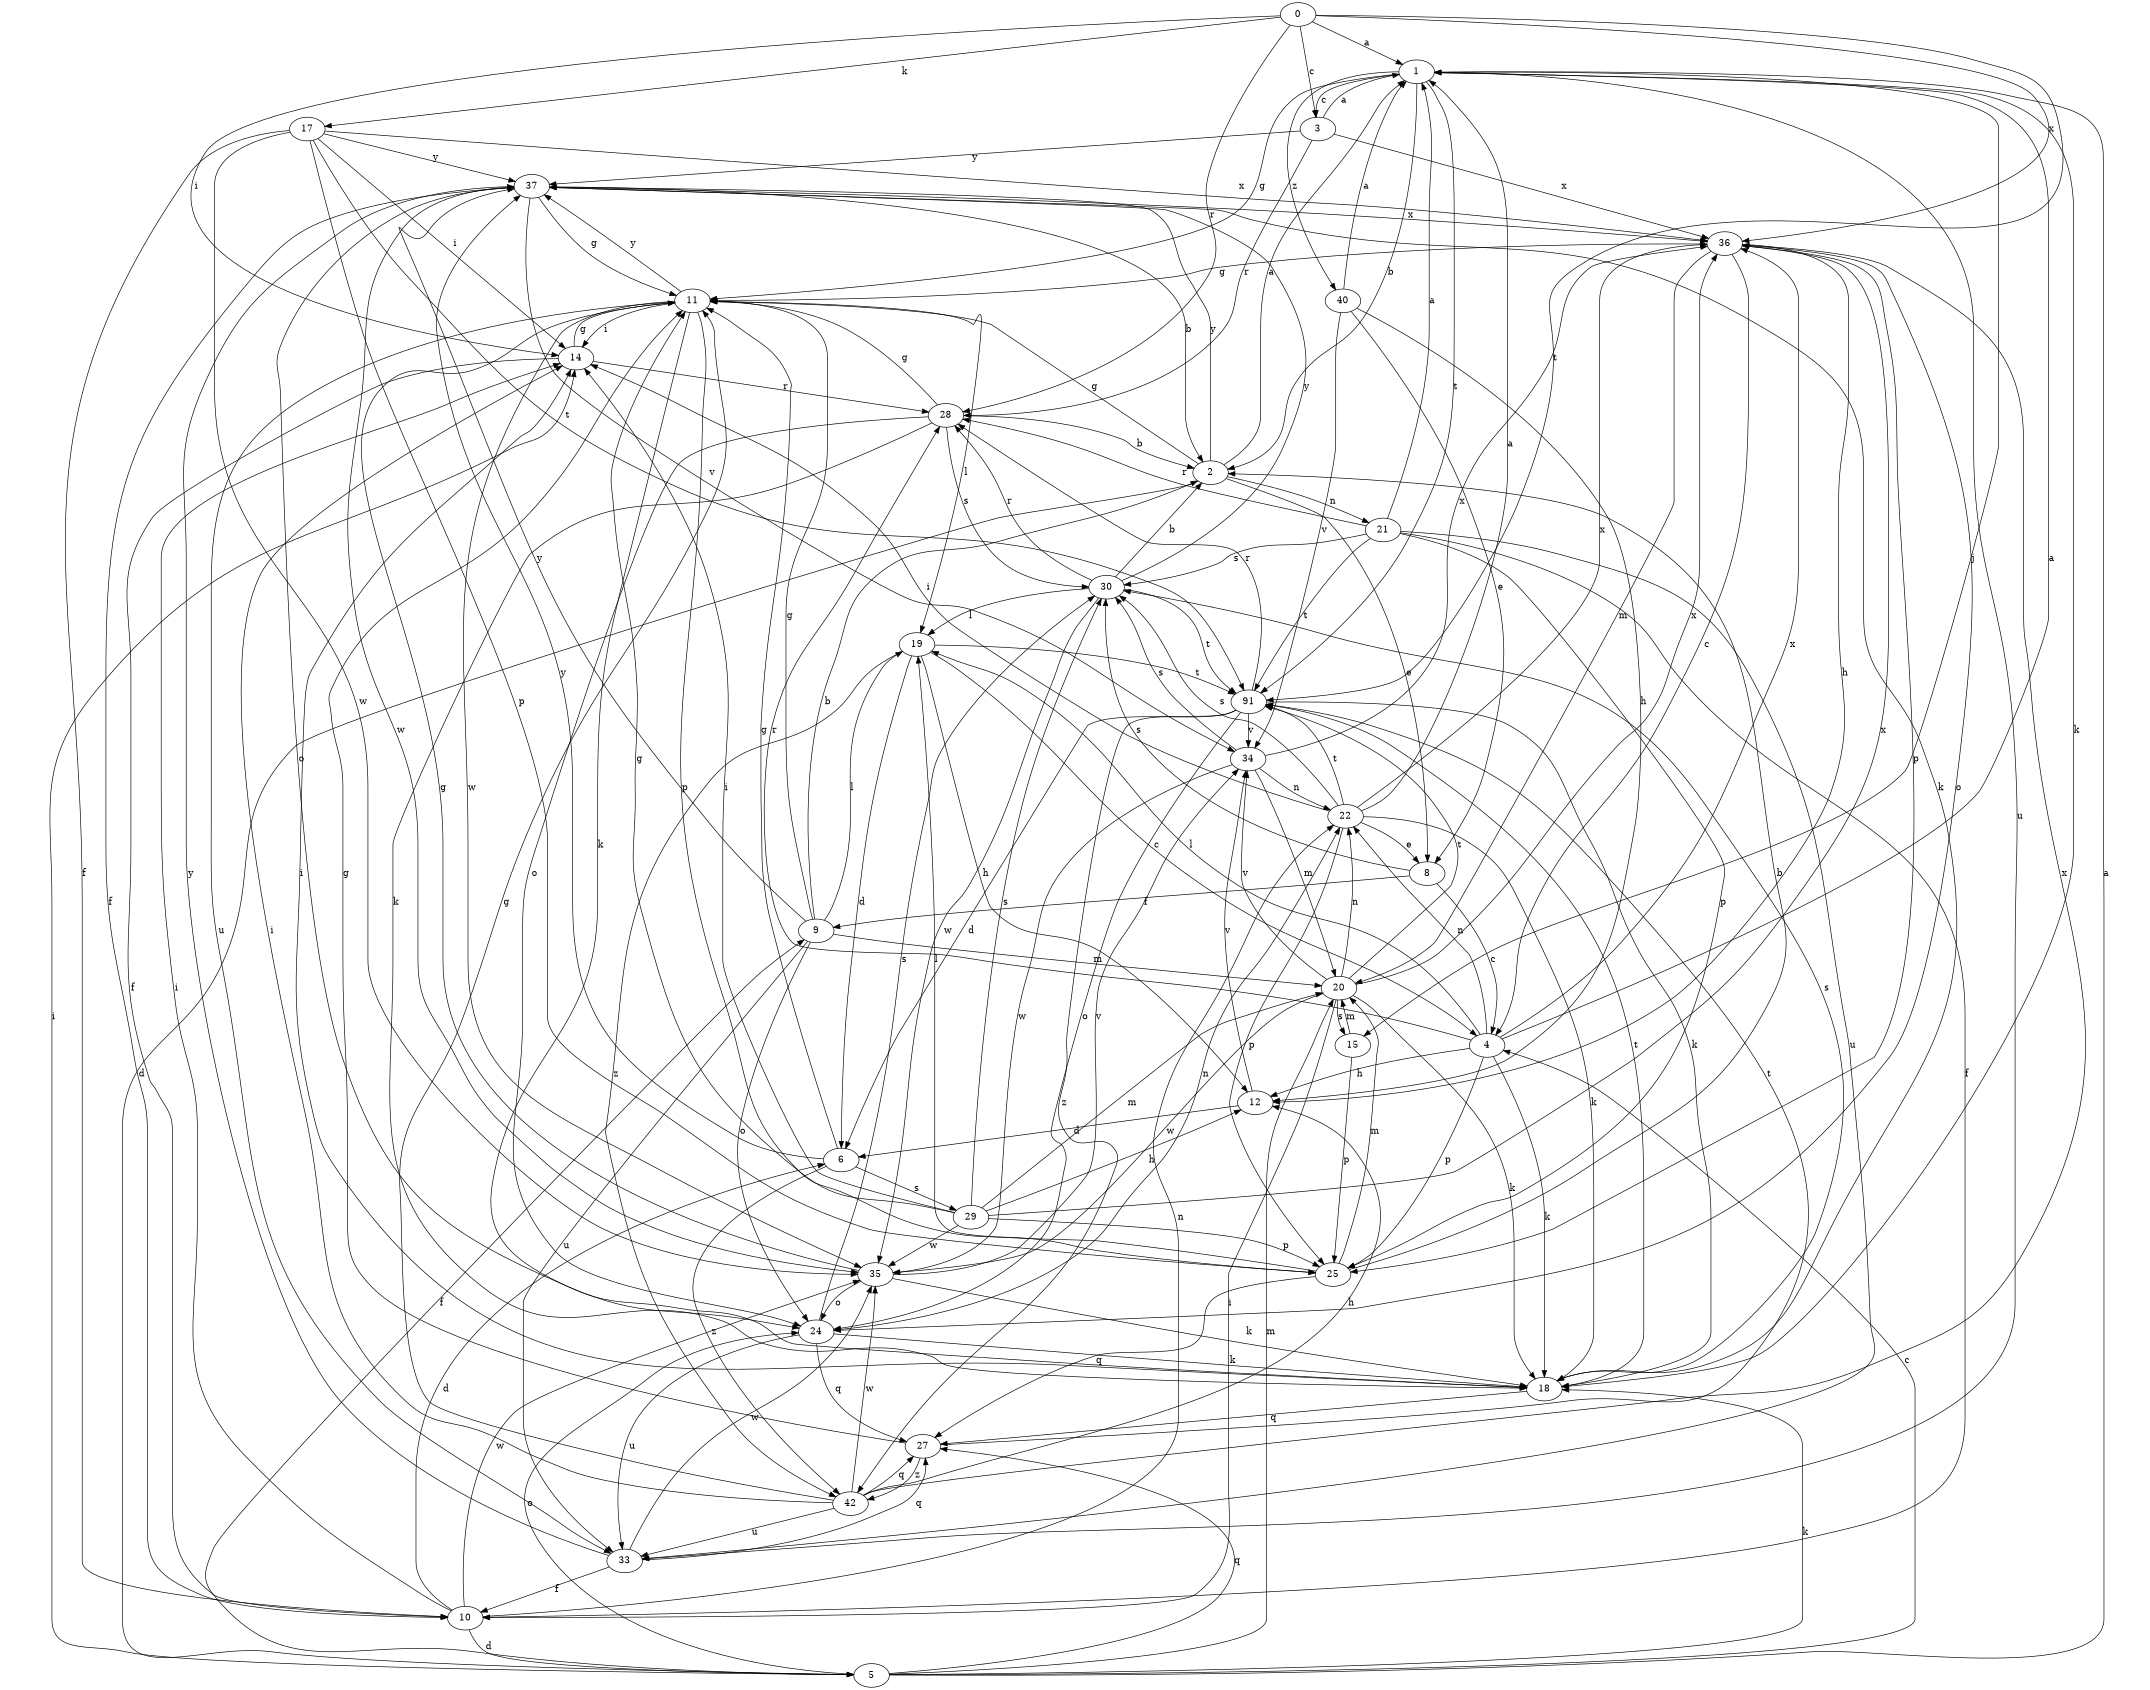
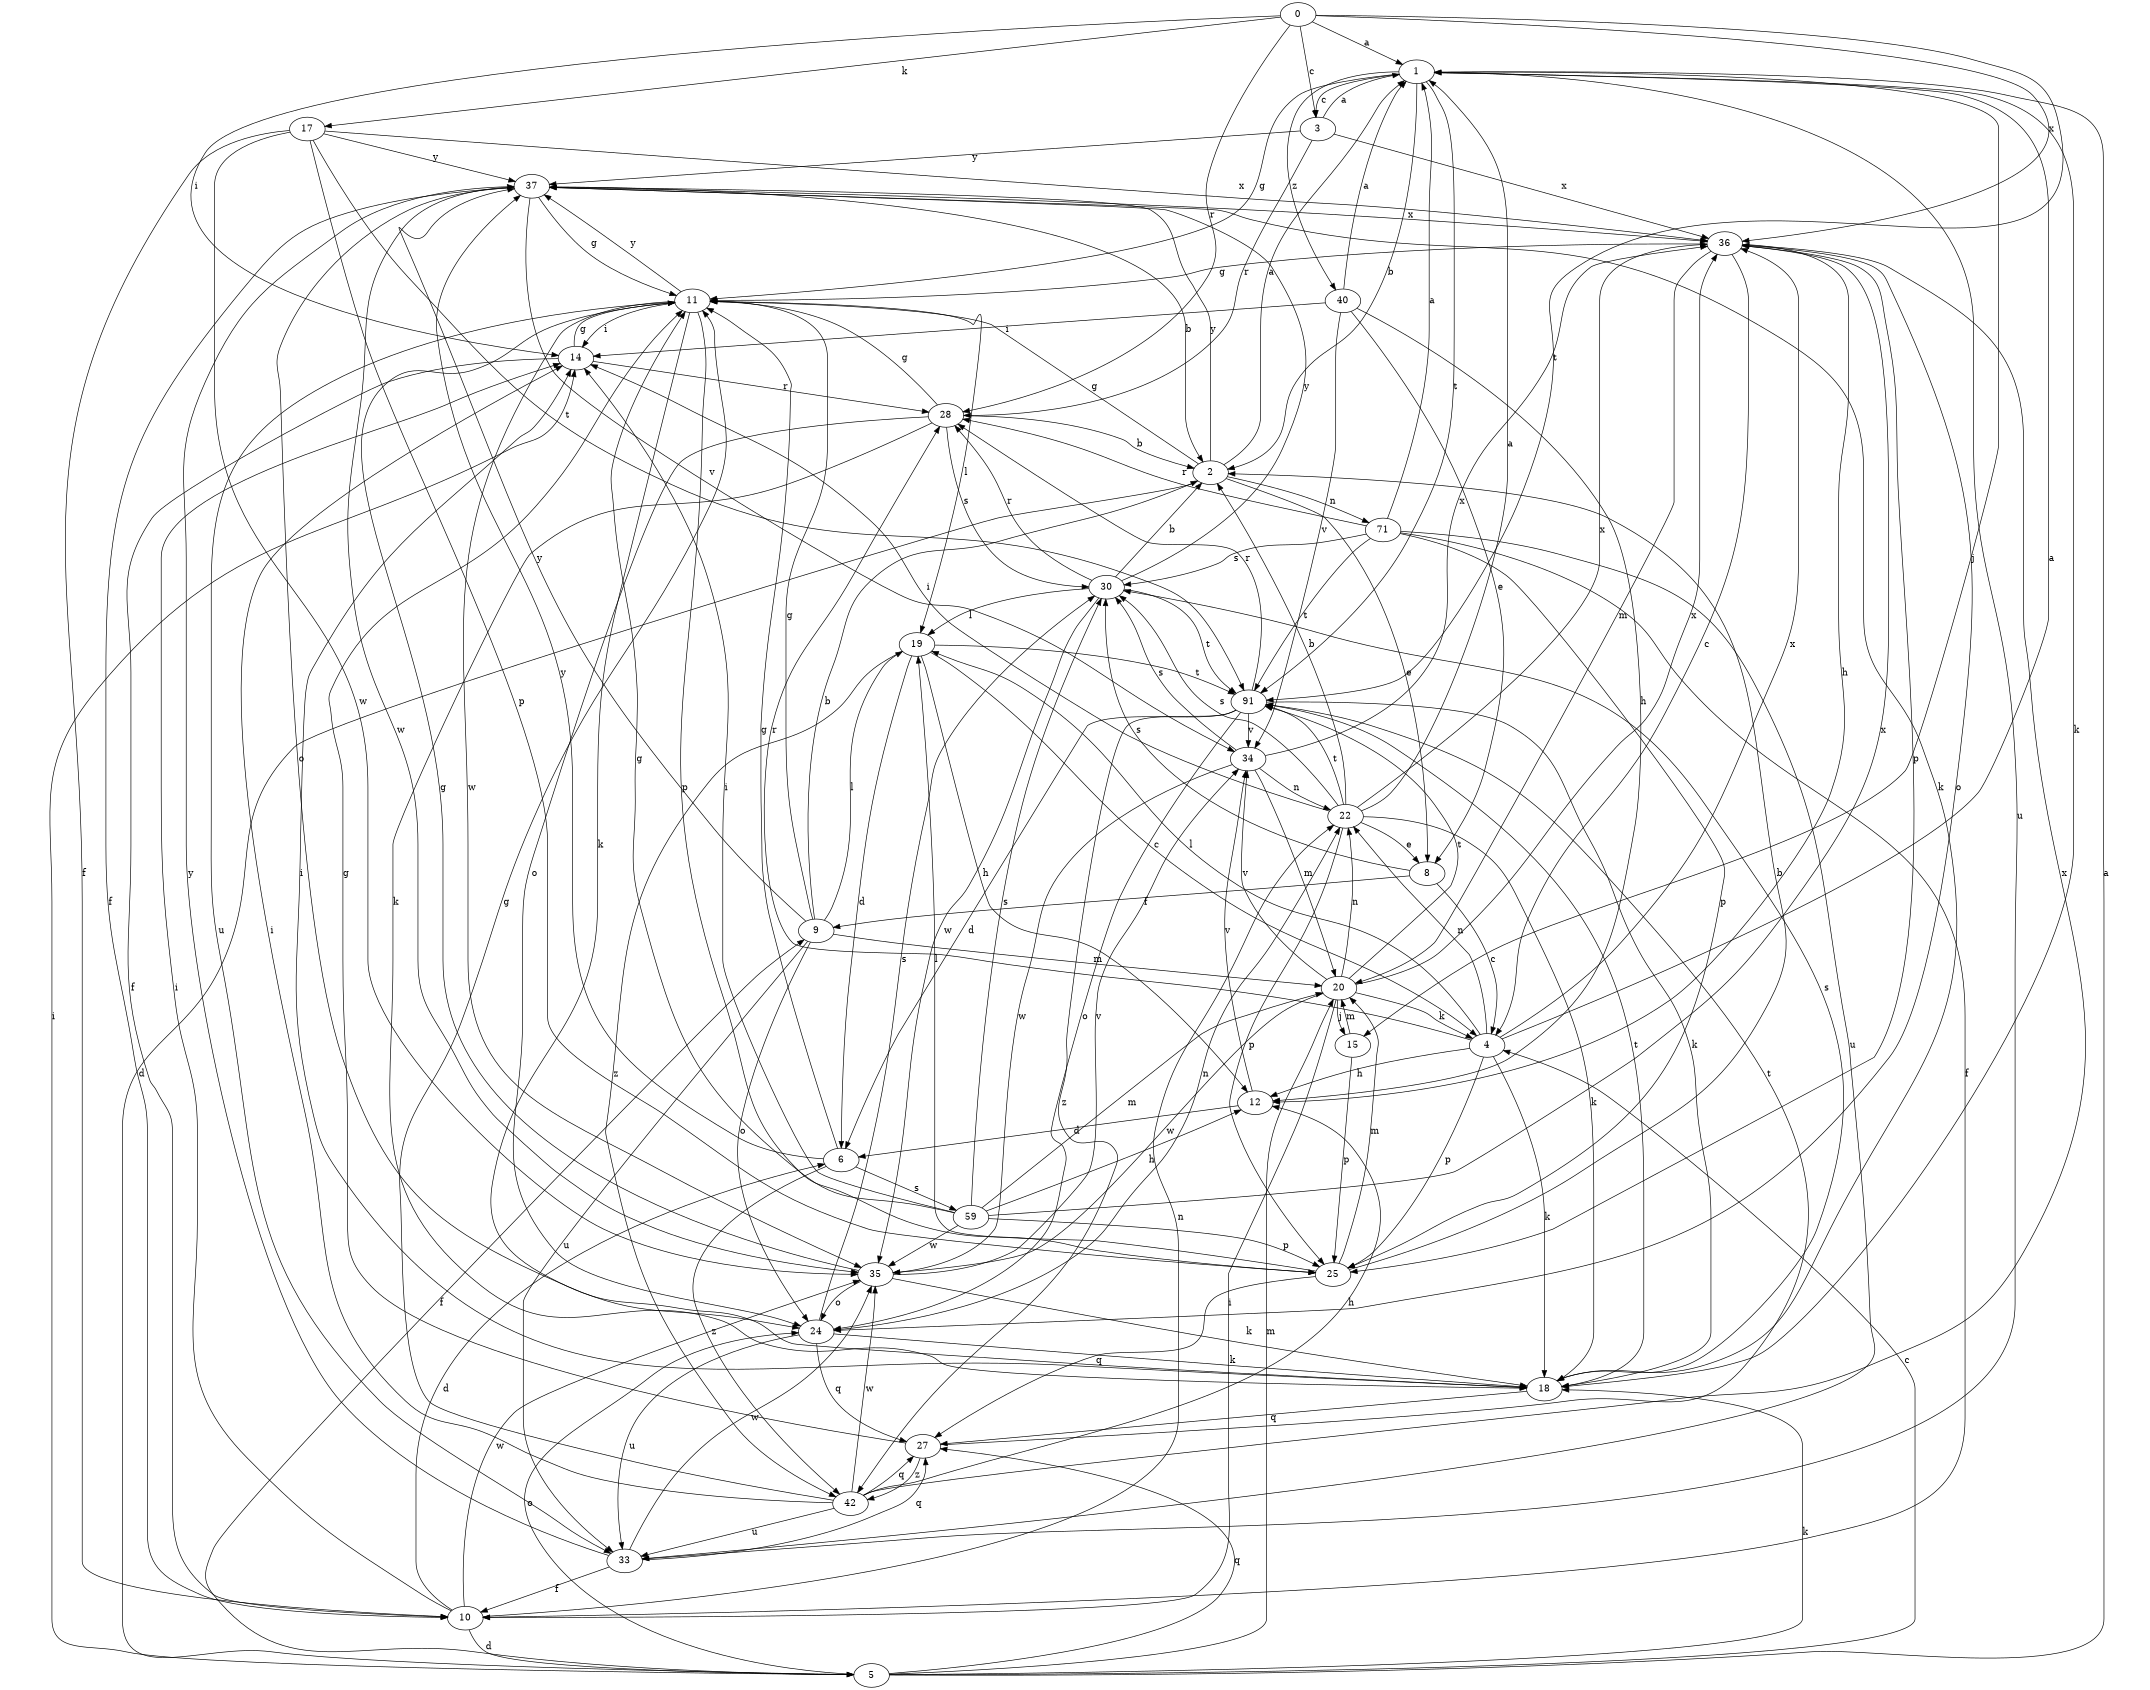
edge "17" -> "14": now "40" -> "14"
node "21": label "21" -> "71"
edge "22" -> "2": added, label "b"
edge "20" -> "15": label "s" -> "j"
edge "20" -> "18": now "20" -> "4"
node "29": label "29" -> "59"
